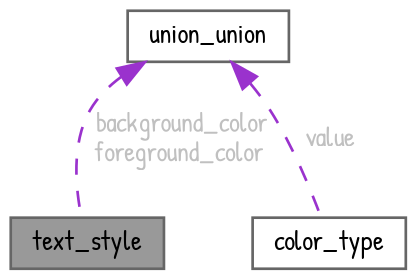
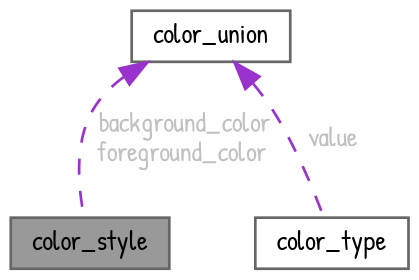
node "union_union": label "union_union" -> "color_union"
node "text_style": label "text_style" -> "color_style"
